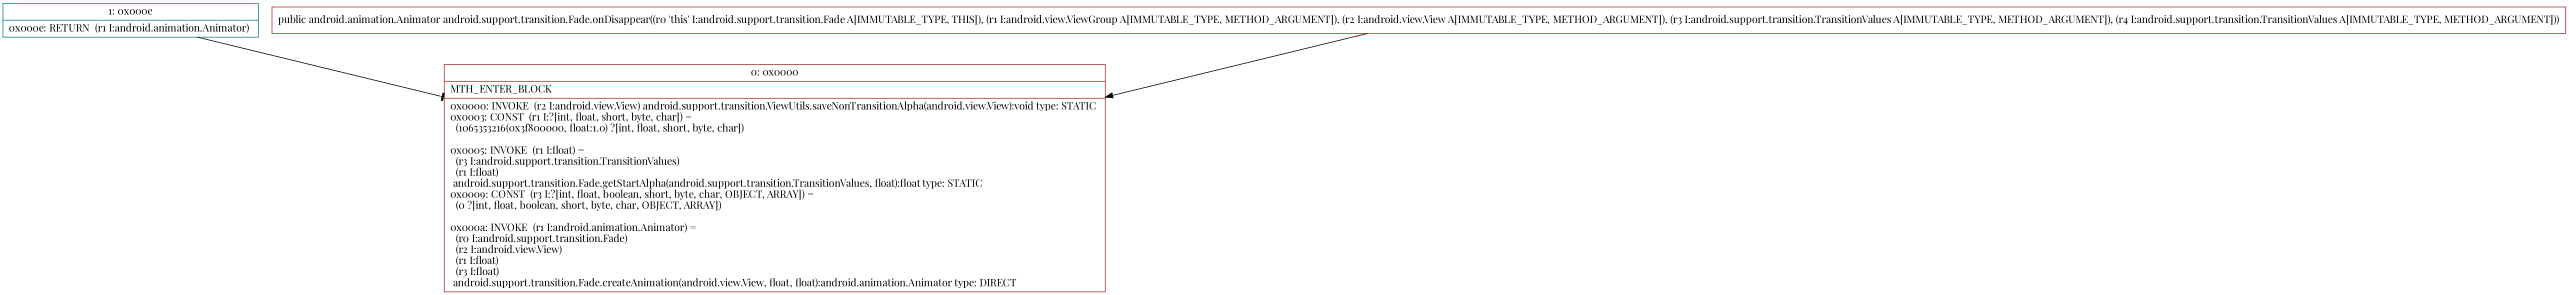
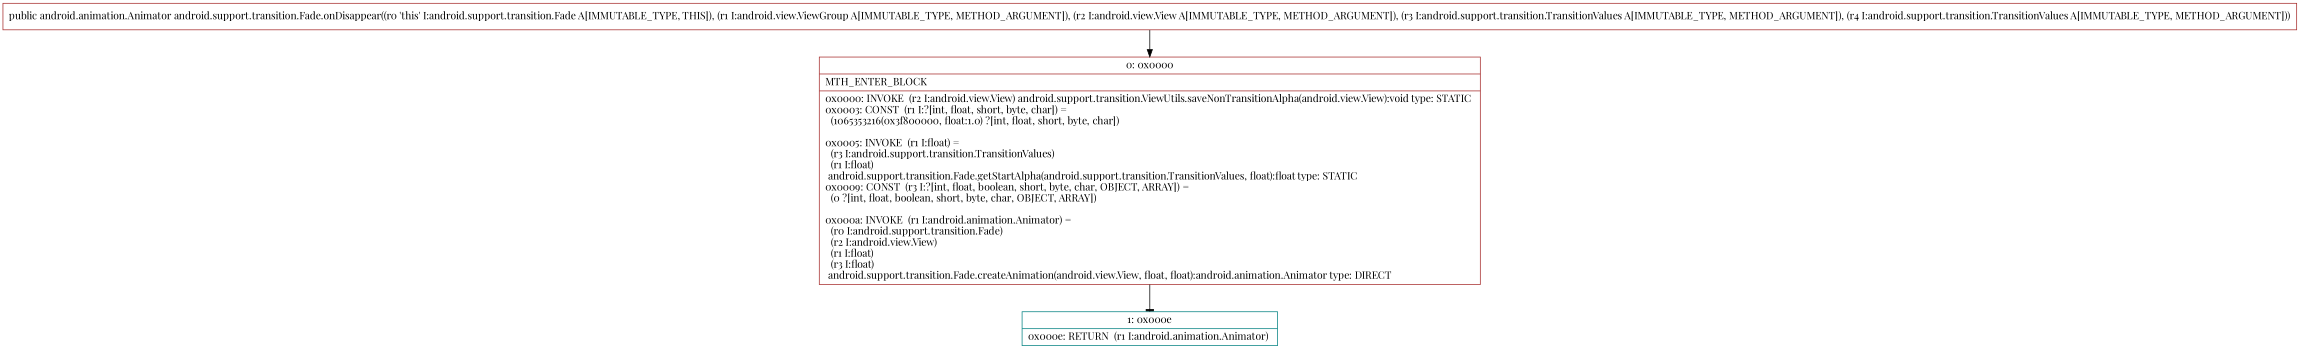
edge "1: 0x000e" -> "0: 0x0000": reversed
